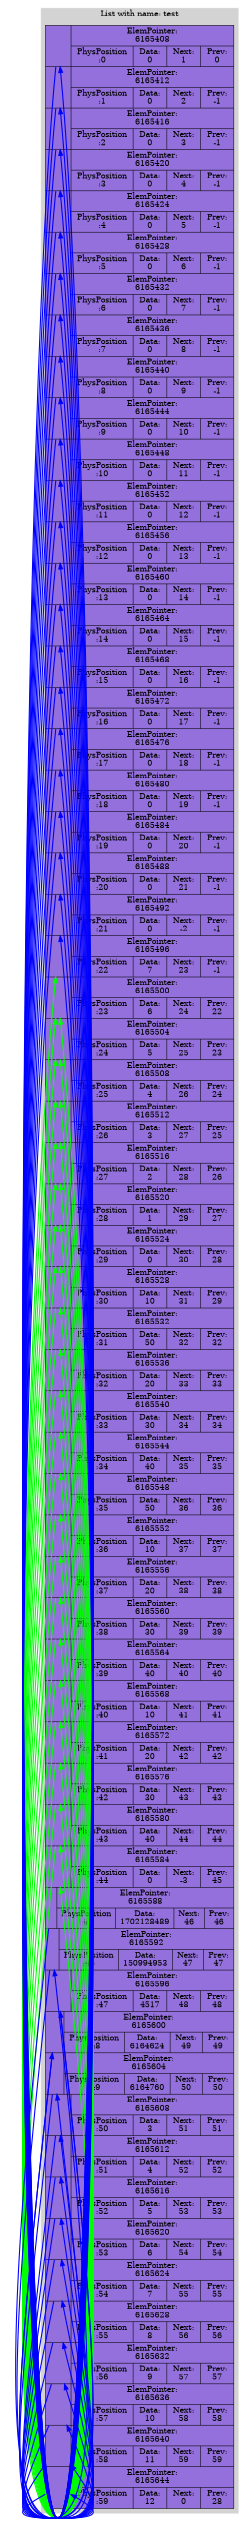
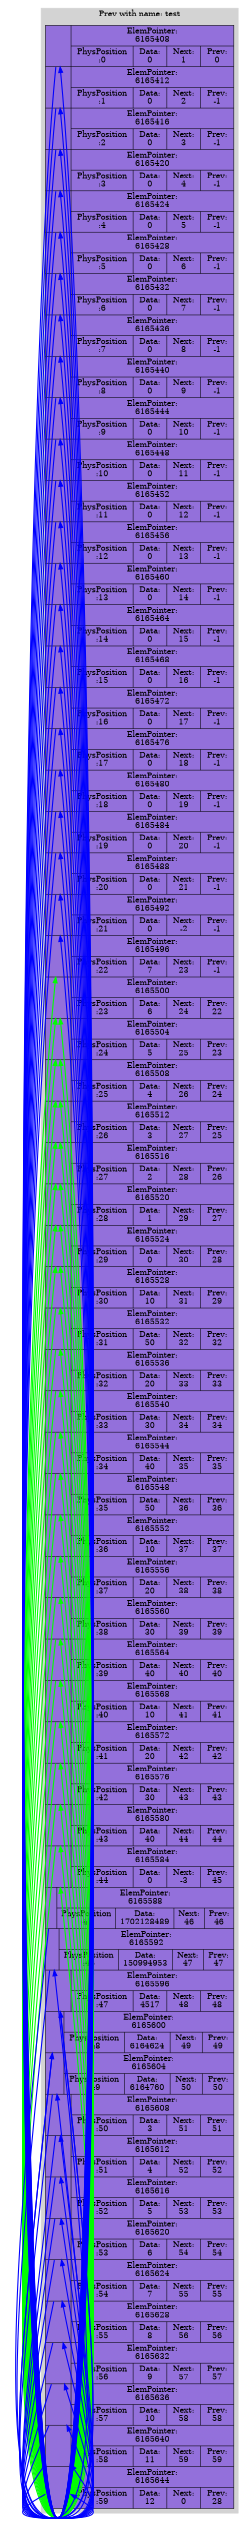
cluster "List with name: test": label "List with name: test" -> "Prev with name: test"
